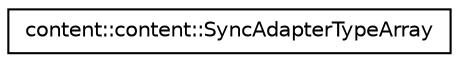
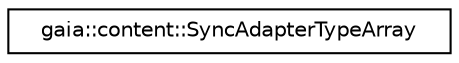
node "content::content::SyncAdapterTypeArray": label "content::content::SyncAdapterTypeArray" -> "gaia::content::SyncAdapterTypeArray"
